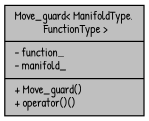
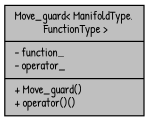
node "Move_guard< ManifoldType,": text "- manifold_" -> "- operator_"
